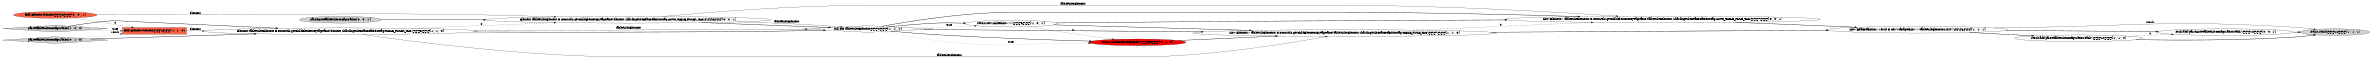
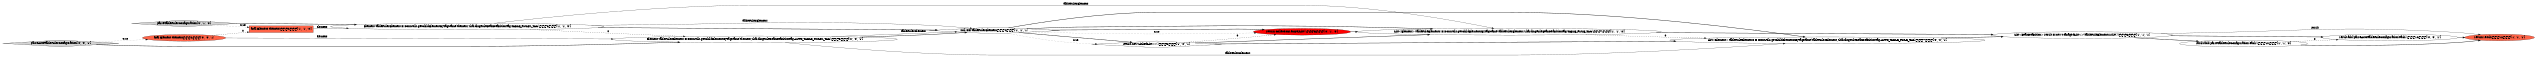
node "parseAutoTableRulesConfiguration['0', '0', '1']": shape ellipse -> diamond
node "return new LinkedList<>()@@@5@@@['1', '0', '1']": shape ellipse -> diamond
node "parseTableRulesConfiguration['1', '0', '0']": removed
node "return result@@@12@@@['1', '1', '1']": fillcolor lightgray -> tomato
edge "parseTableRulesConfiguration['0', '1', '0']" -> "final Element element@@@2@@@['1', '1', '0']": label "result" -> "true"
edge "parseAutoTableRulesConfiguration['0', '0', '1']" -> "final Element element@@@2@@@['0', '0', '1']": added, label "true"
